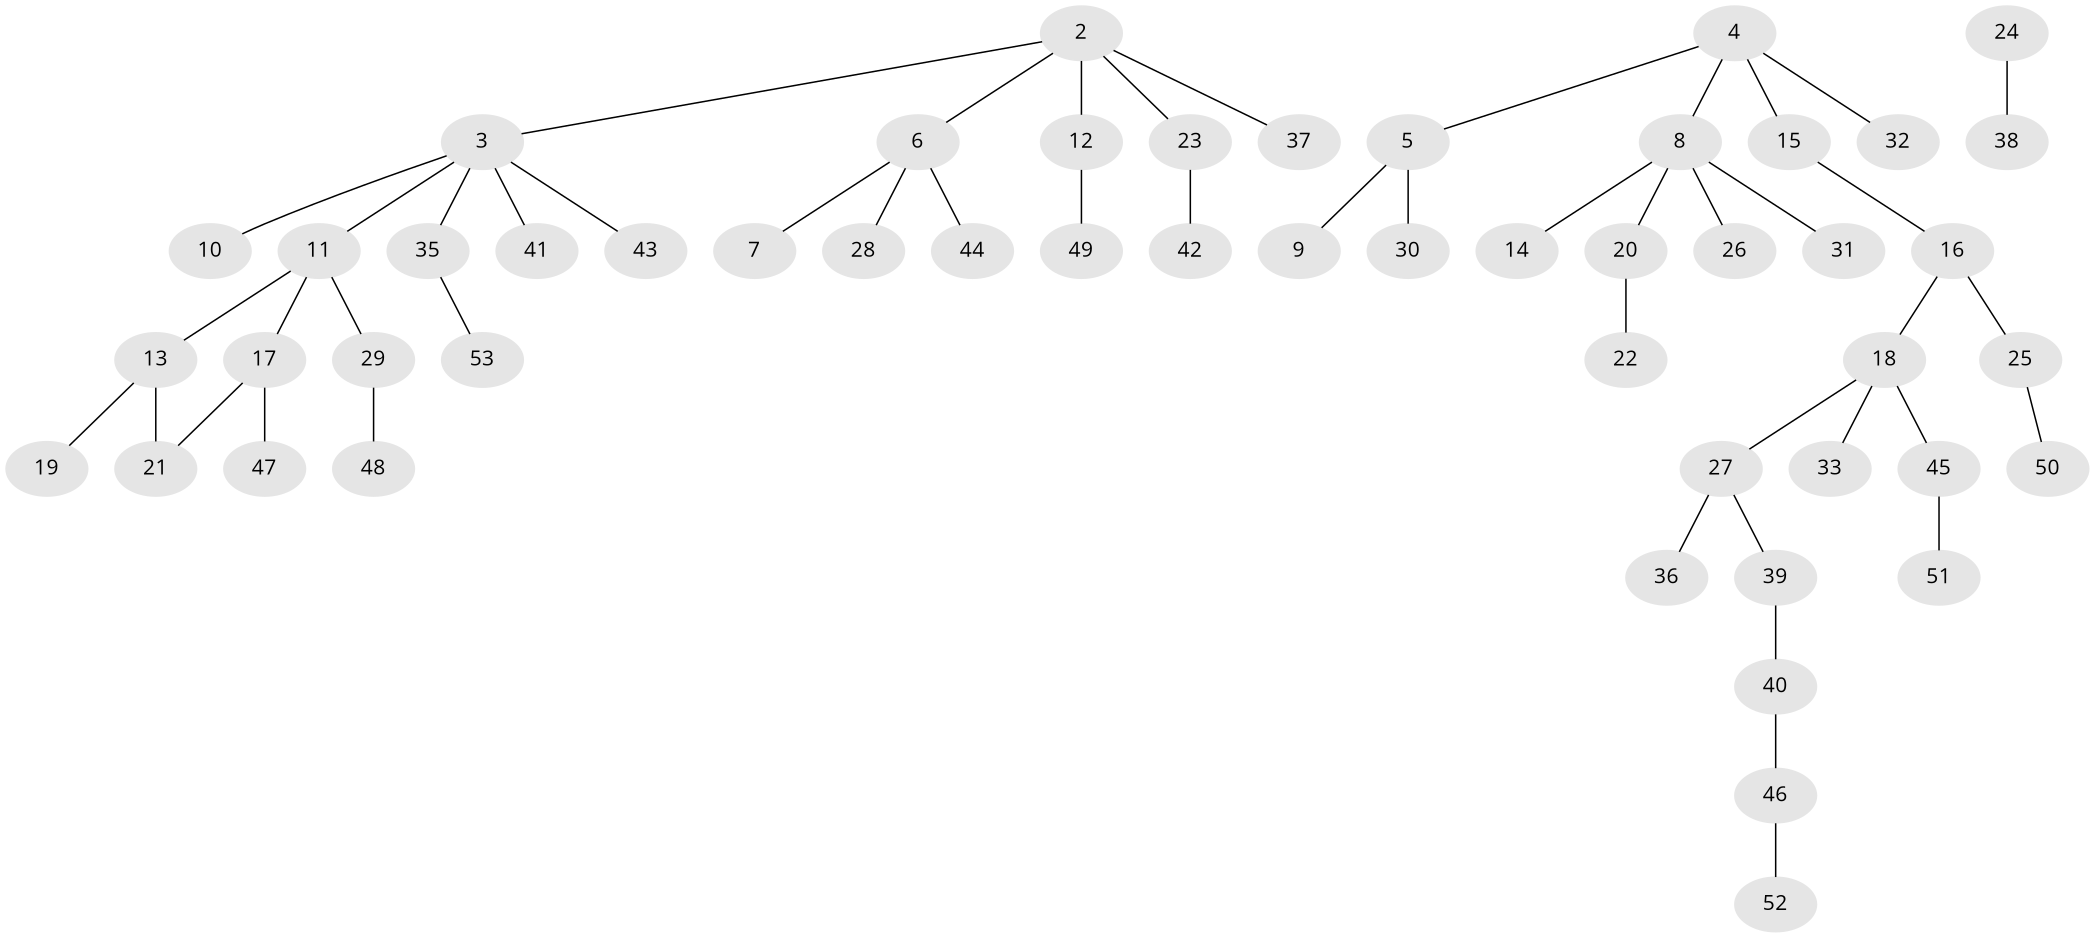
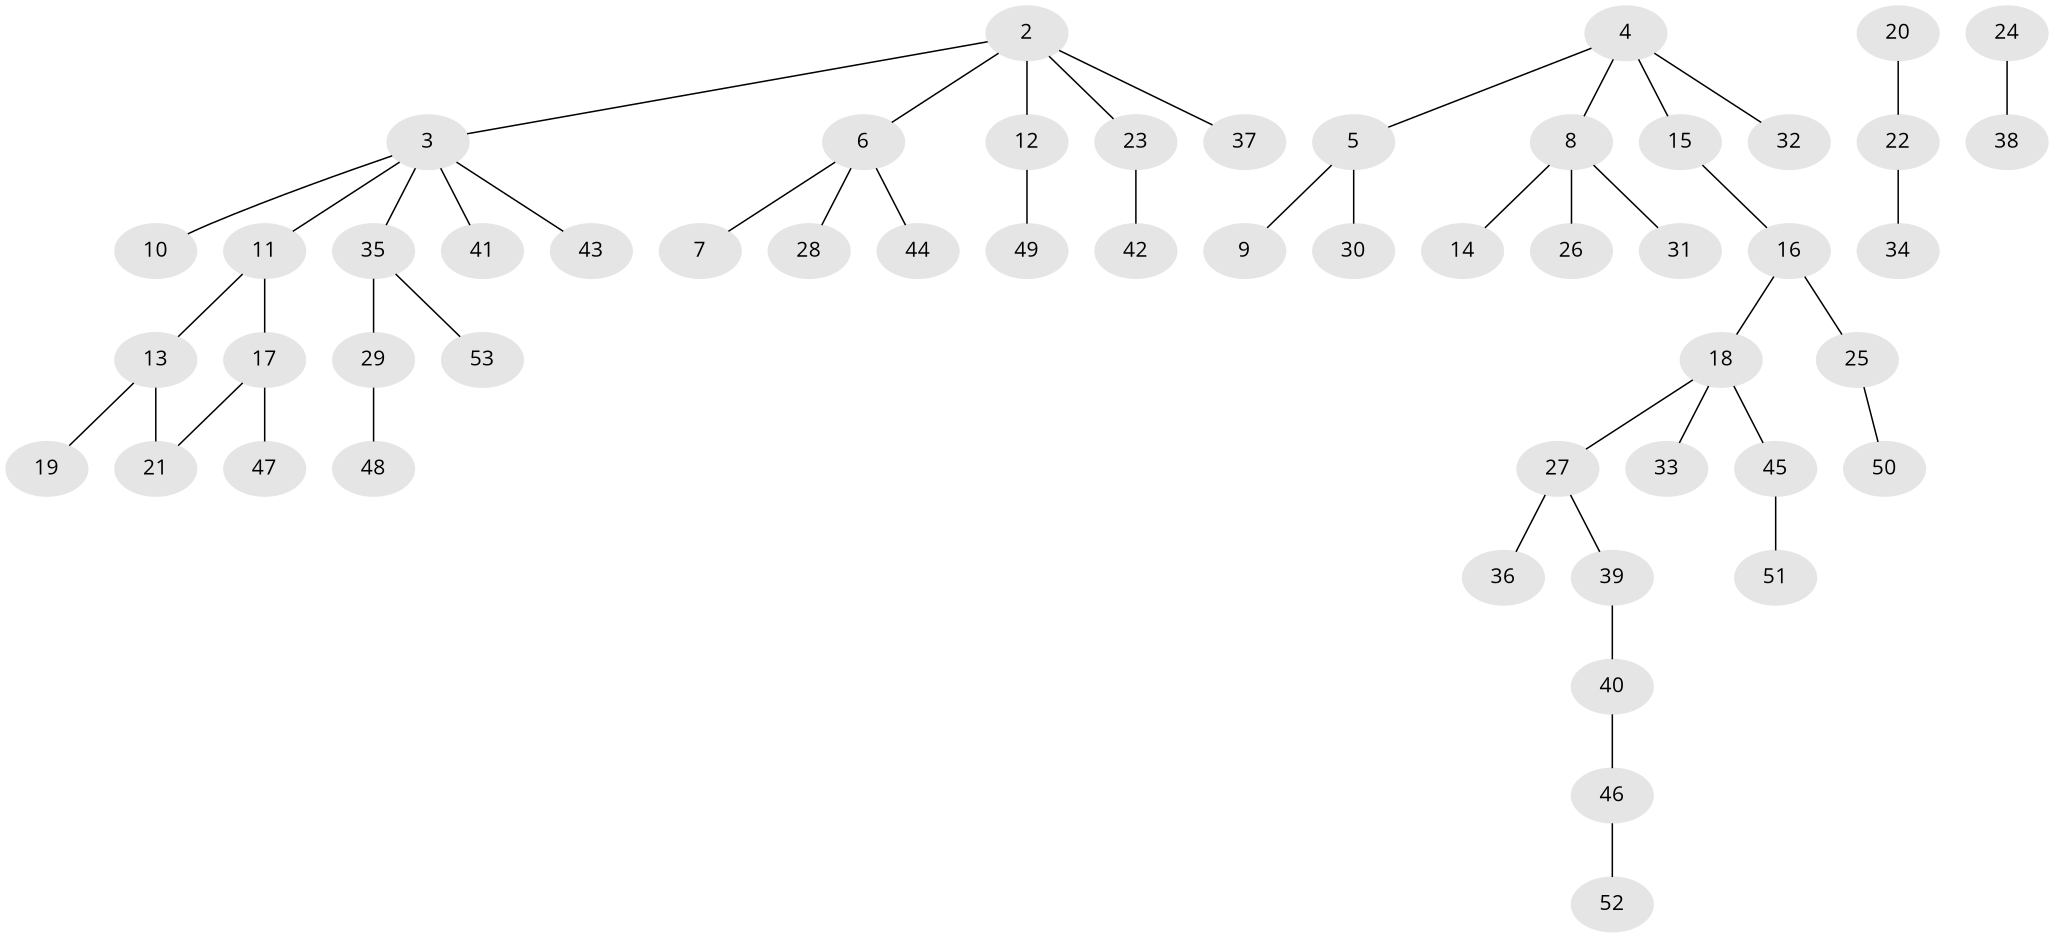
edge "8" -- "20": removed
node "34": added
edge "11" -- "29": now "35" -- "29"
